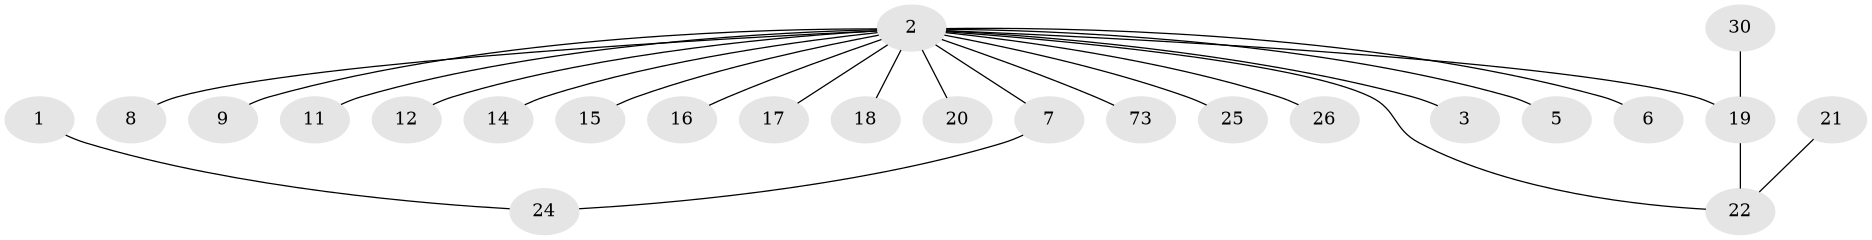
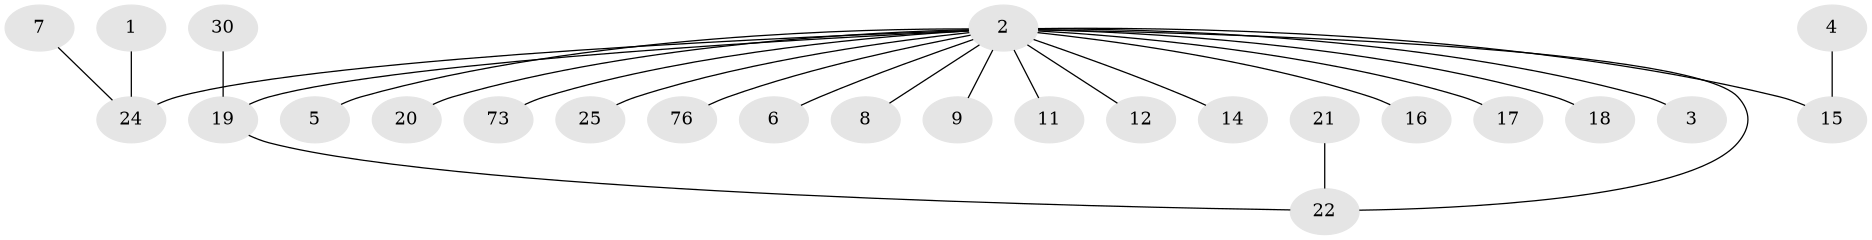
node "4": added
edge "2" -- "7": now "2" -- "24"
node "26": label "26" -> "76"
